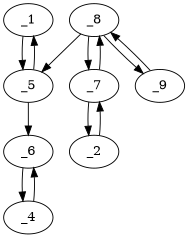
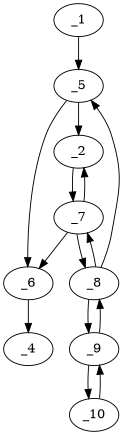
edge "_5" -> "_1": now "_5" -> "_2"
edge "_4" -> "_6": now "_7" -> "_6"
node "_10": added
